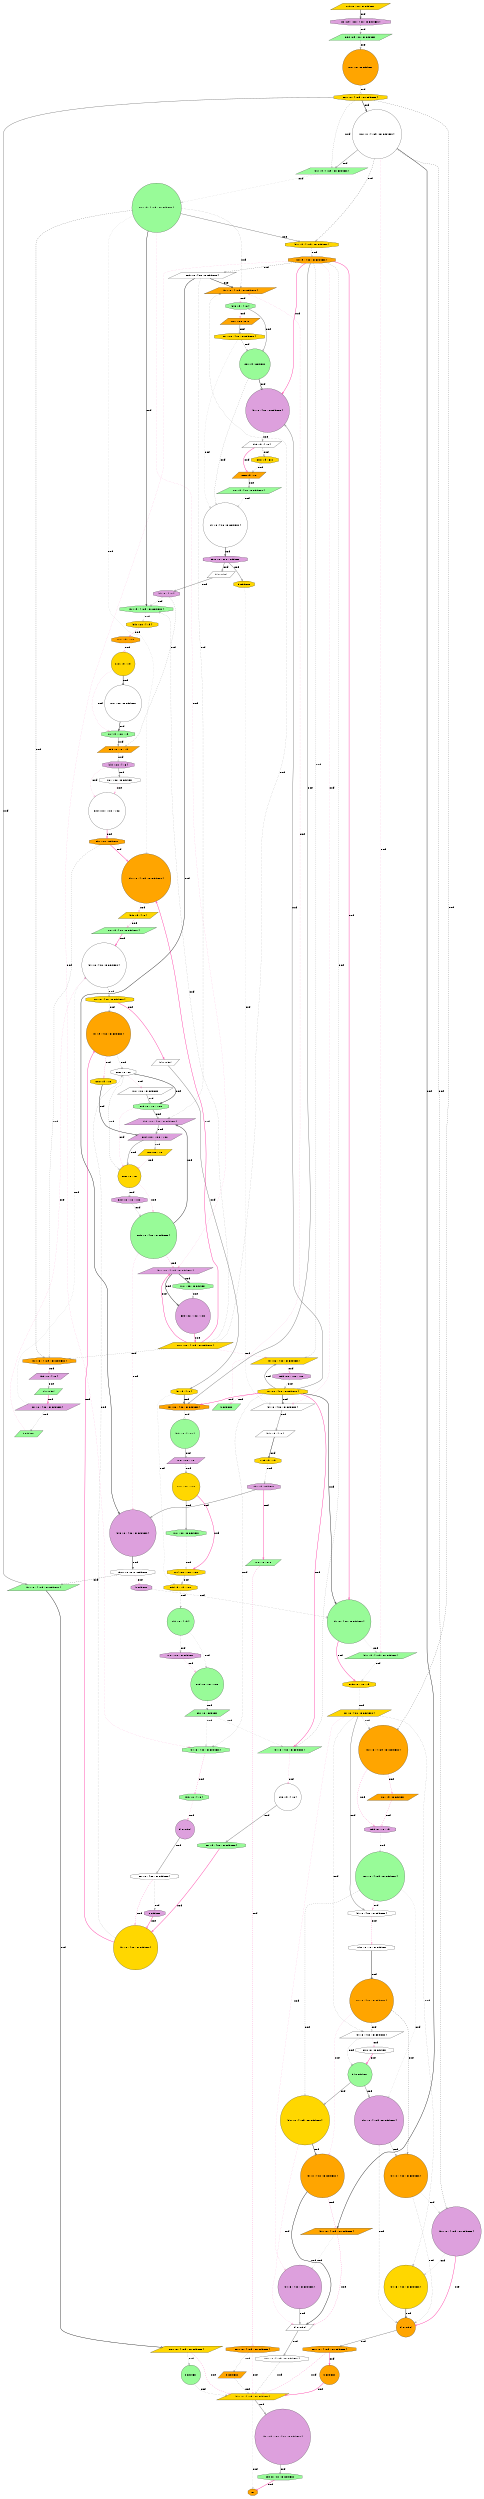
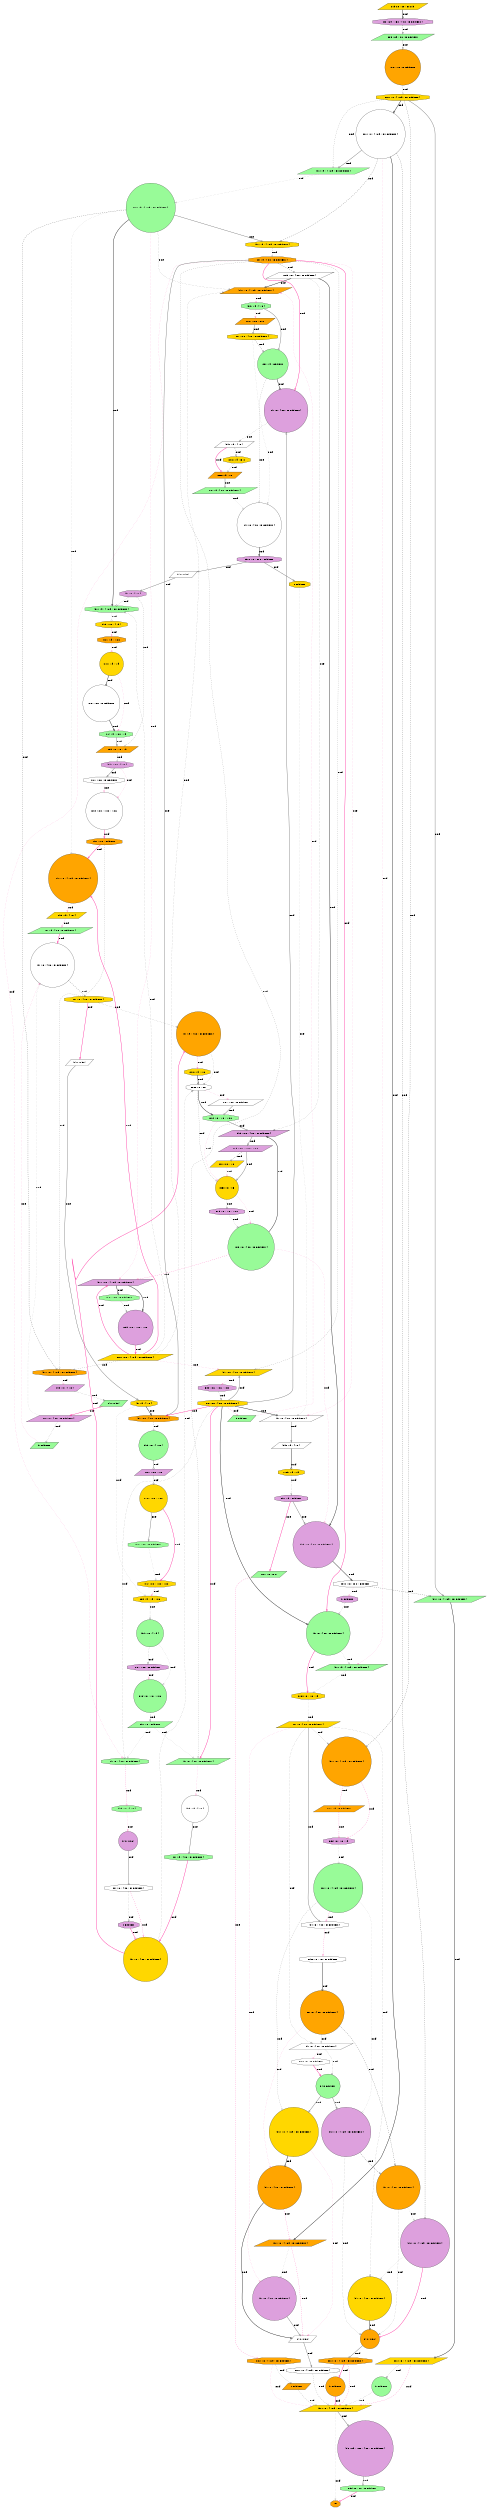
node "sub sp , sp , # address": label "sub sp , sp , # address" -> "sub sp , sp , # sub"
edge "cmp w9 , w8" -> "and w11 , w11 , w10": now "cmp w9 , w8" -> "cset w8 , eq"
edge "mul x10 , x11 , x10" -> "add x9 , x9 , x10": color black -> deeppink
